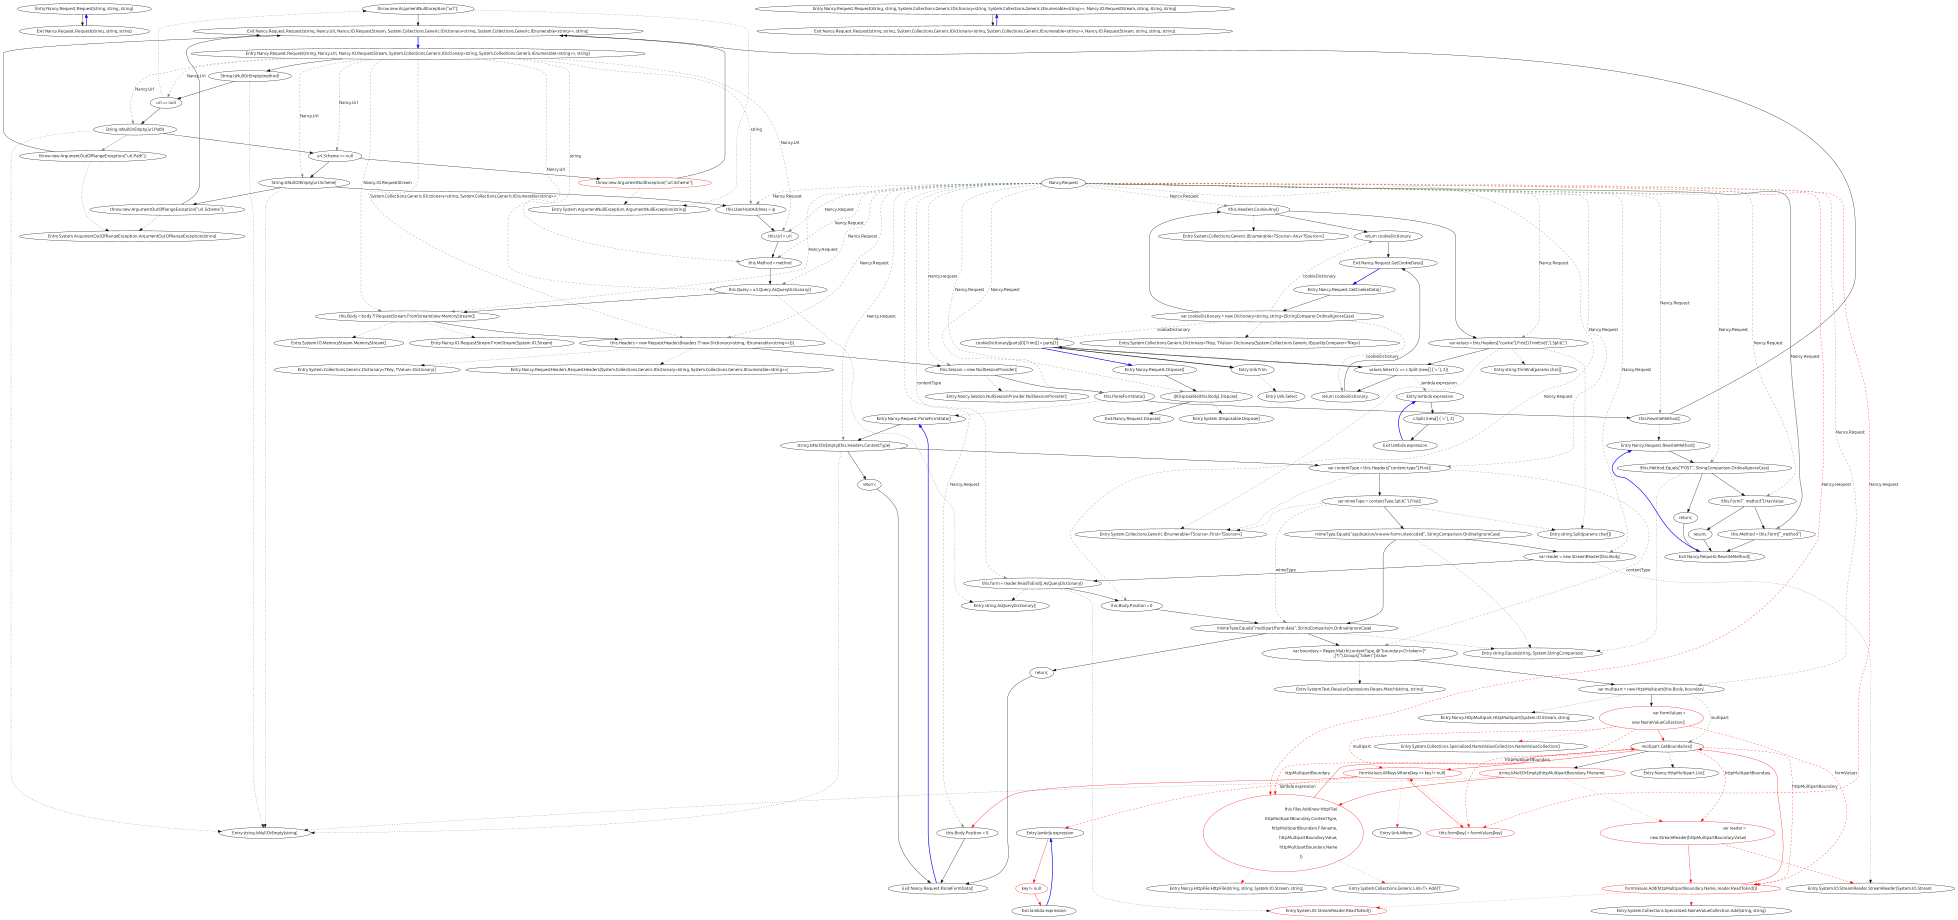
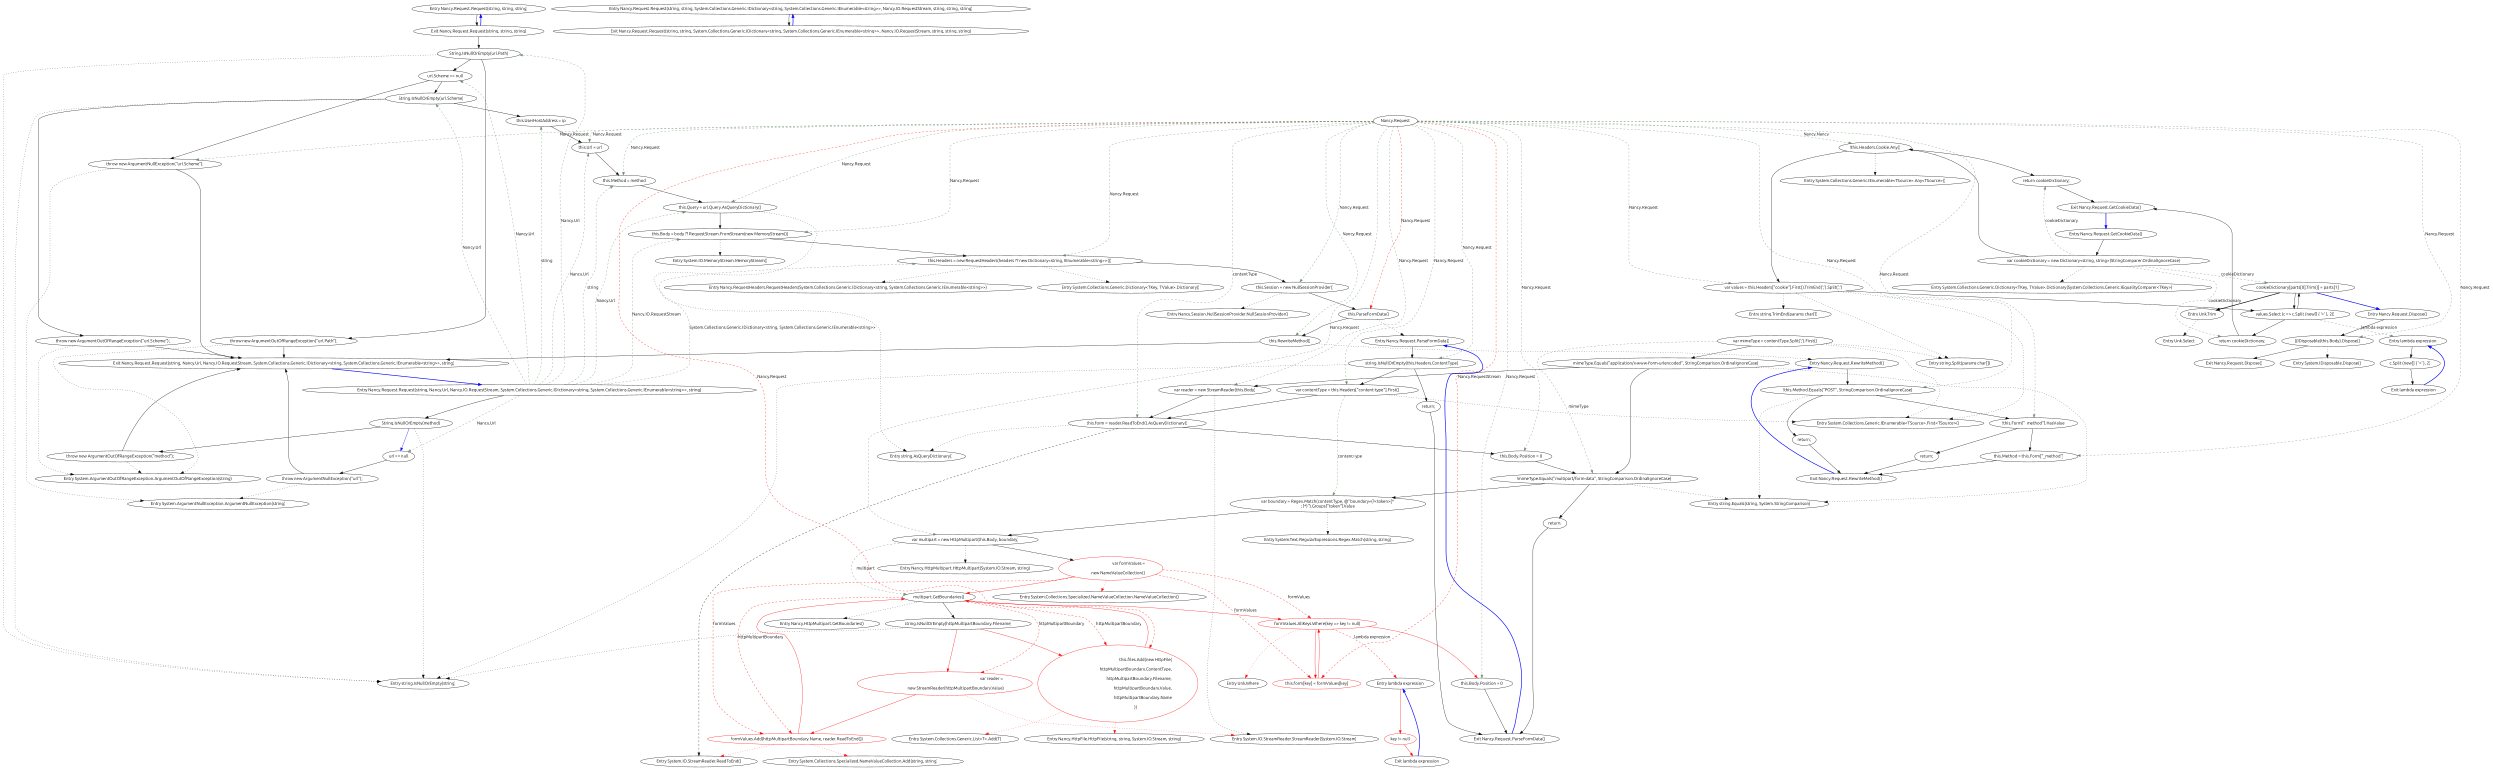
edge "url == null" -> "throw new ArgumentNullException(''url'');": style dotted -> solid
edge "String.IsNullOrEmpty(method)" -> "url == null": color black -> blue
edge "url == null" -> "String.IsNullOrEmpty(url.Path)": now "Exit Nancy.Request.Request(string, string, string)" -> "String.IsNullOrEmpty(url.Path)"
edge "String.IsNullOrEmpty(url.Path)" -> "throw new ArgumentOutOfRangeException(''url.Path'');": color darkseagreen4 -> black
node "throw new ArgumentNullException(''url.Scheme'');": color red -> black
edge "Nancy.Request" -> "this.UserHostAddress = ip": now "Nancy.Request" -> "throw new ArgumentNullException(''url.Scheme'');"
edge "Nancy.Request" -> "this.Method = this.Form[''_method'']": style bold -> dashed
edge "Nancy.Request" -> "!this.Headers.Cookie.Any()": label "Nancy.Request" -> "Nancy.Nancy"
edge "Nancy.Request" -> "this.ParseFormData()": color darkseagreen4 -> red
node "Entry Nancy.IO.RequestStream.FromStream(System.IO.Stream)": removed
node "throw new ArgumentOutOfRangeException(''method'');": added
edge "var contentType = this.Headers[''content-type''].First()" -> "var mimeType = contentType.Split(';').First()": now "var contentType = this.Headers[''content-type''].First()" -> "this.form = reader.ReadToEnd().AsQueryDictionary()"
edge "Nancy.Request" -> "this.form[key] = formValues[key]": label "Nancy.Request" -> "Nancy.RequestStream"
edge "var formValues = new NameValueCollection()" -> "formValues.AllKeys.Where(key => key != null)": label "multipart" -> "formValues"
edge "var formValues = new NameValueCollection()" -> "this.form[key] = formValues[key]": label "httpMultipartBoundary" -> "formValues"
node "string.IsNullOrEmpty(httpMultipartBoundary.Filename)": color red -> black
node "Entry Nancy.HttpMultipart.List()": label "Entry Nancy.HttpMultipart.List()" -> "Entry Nancy.HttpMultipart.GetBoundaries()"
edge "string.IsNullOrEmpty(httpMultipartBoundary.Filename)" -> "var reader = new StreamReader(httpMultipartBoundary.Value)": style dotted -> solid
edge "this.form[key] = formValues[key]" -> "formValues.AllKeys.Where(key => key != null)": style dotted -> solid
edge "this.form = reader.ReadToEnd().AsQueryDictionary()" -> "Entry System.IO.StreamReader.ReadToEnd()": style dotted -> dashed
edge "var reader = new StreamReader(httpMultipartBoundary.Value)" -> "Entry System.IO.StreamReader.StreamReader(System.IO.Stream)": style dashed -> dotted
node "Entry System.IO.StreamReader.ReadToEnd()": color red -> black
